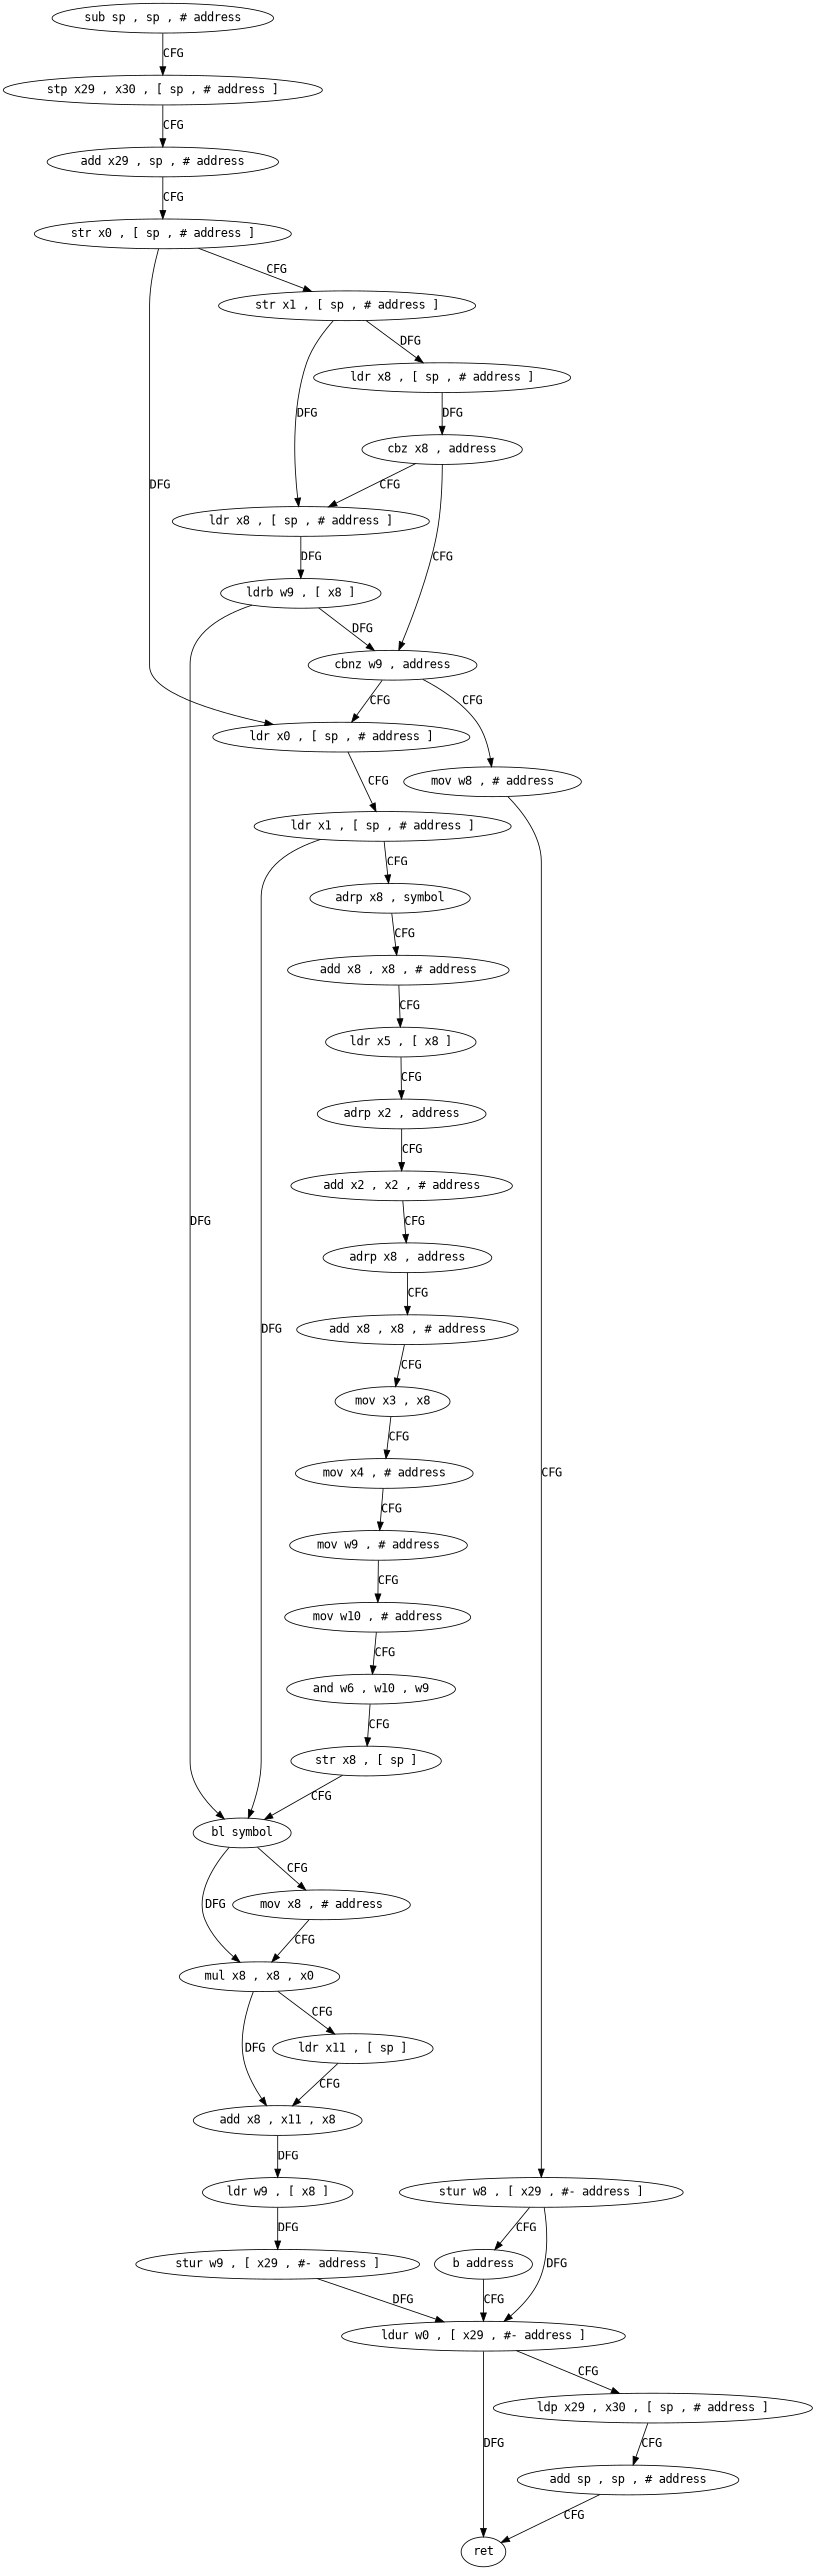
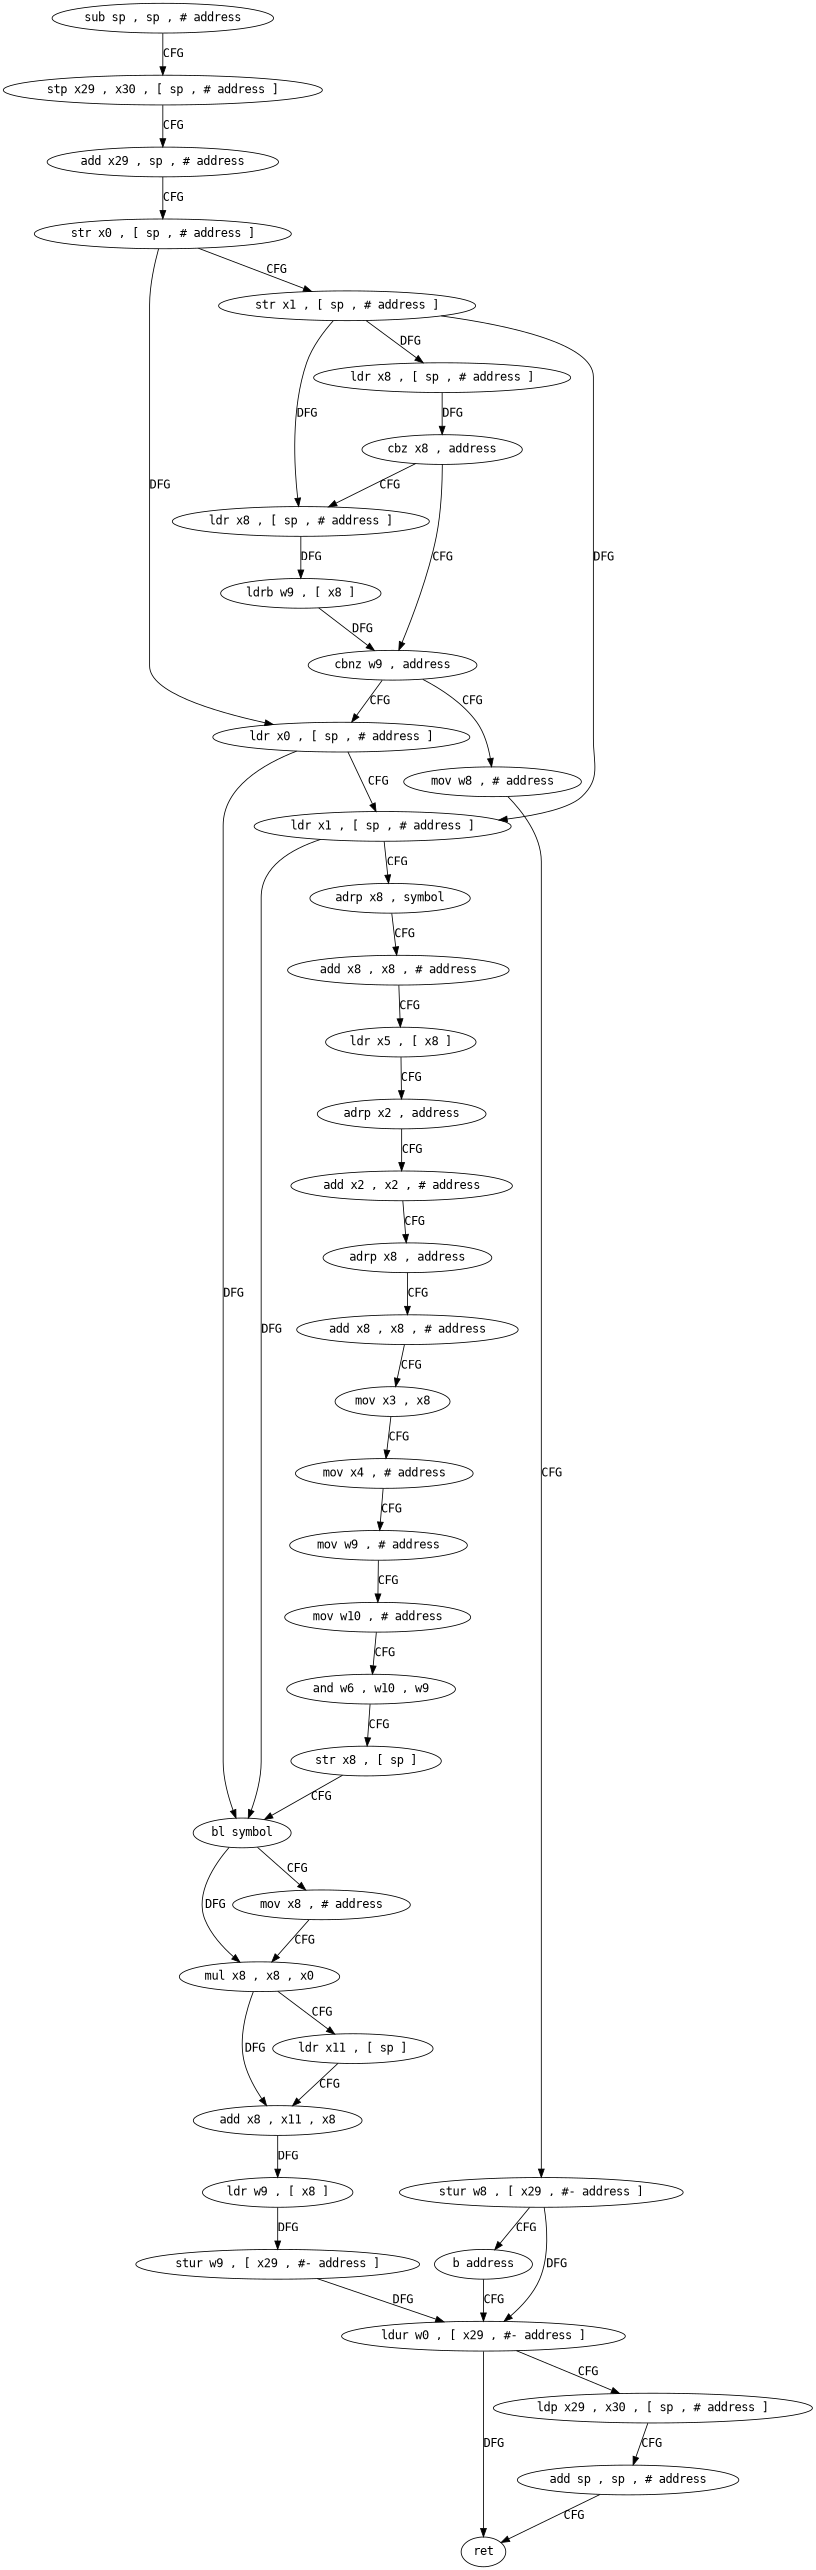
edge "str x1 , [ sp , # address ]" -> "ldr x1 , [ sp , # address ]": added, label "DFG"
edge "ldrb w9 , [ x8 ]" -> "bl symbol": now "ldr x0 , [ sp , # address ]" -> "bl symbol"
